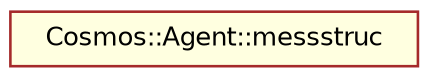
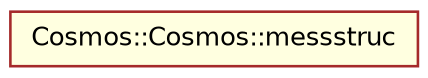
node "Cosmos::Agent::messstruc": label "Cosmos::Agent::messstruc" -> "Cosmos::Cosmos::messstruc"
